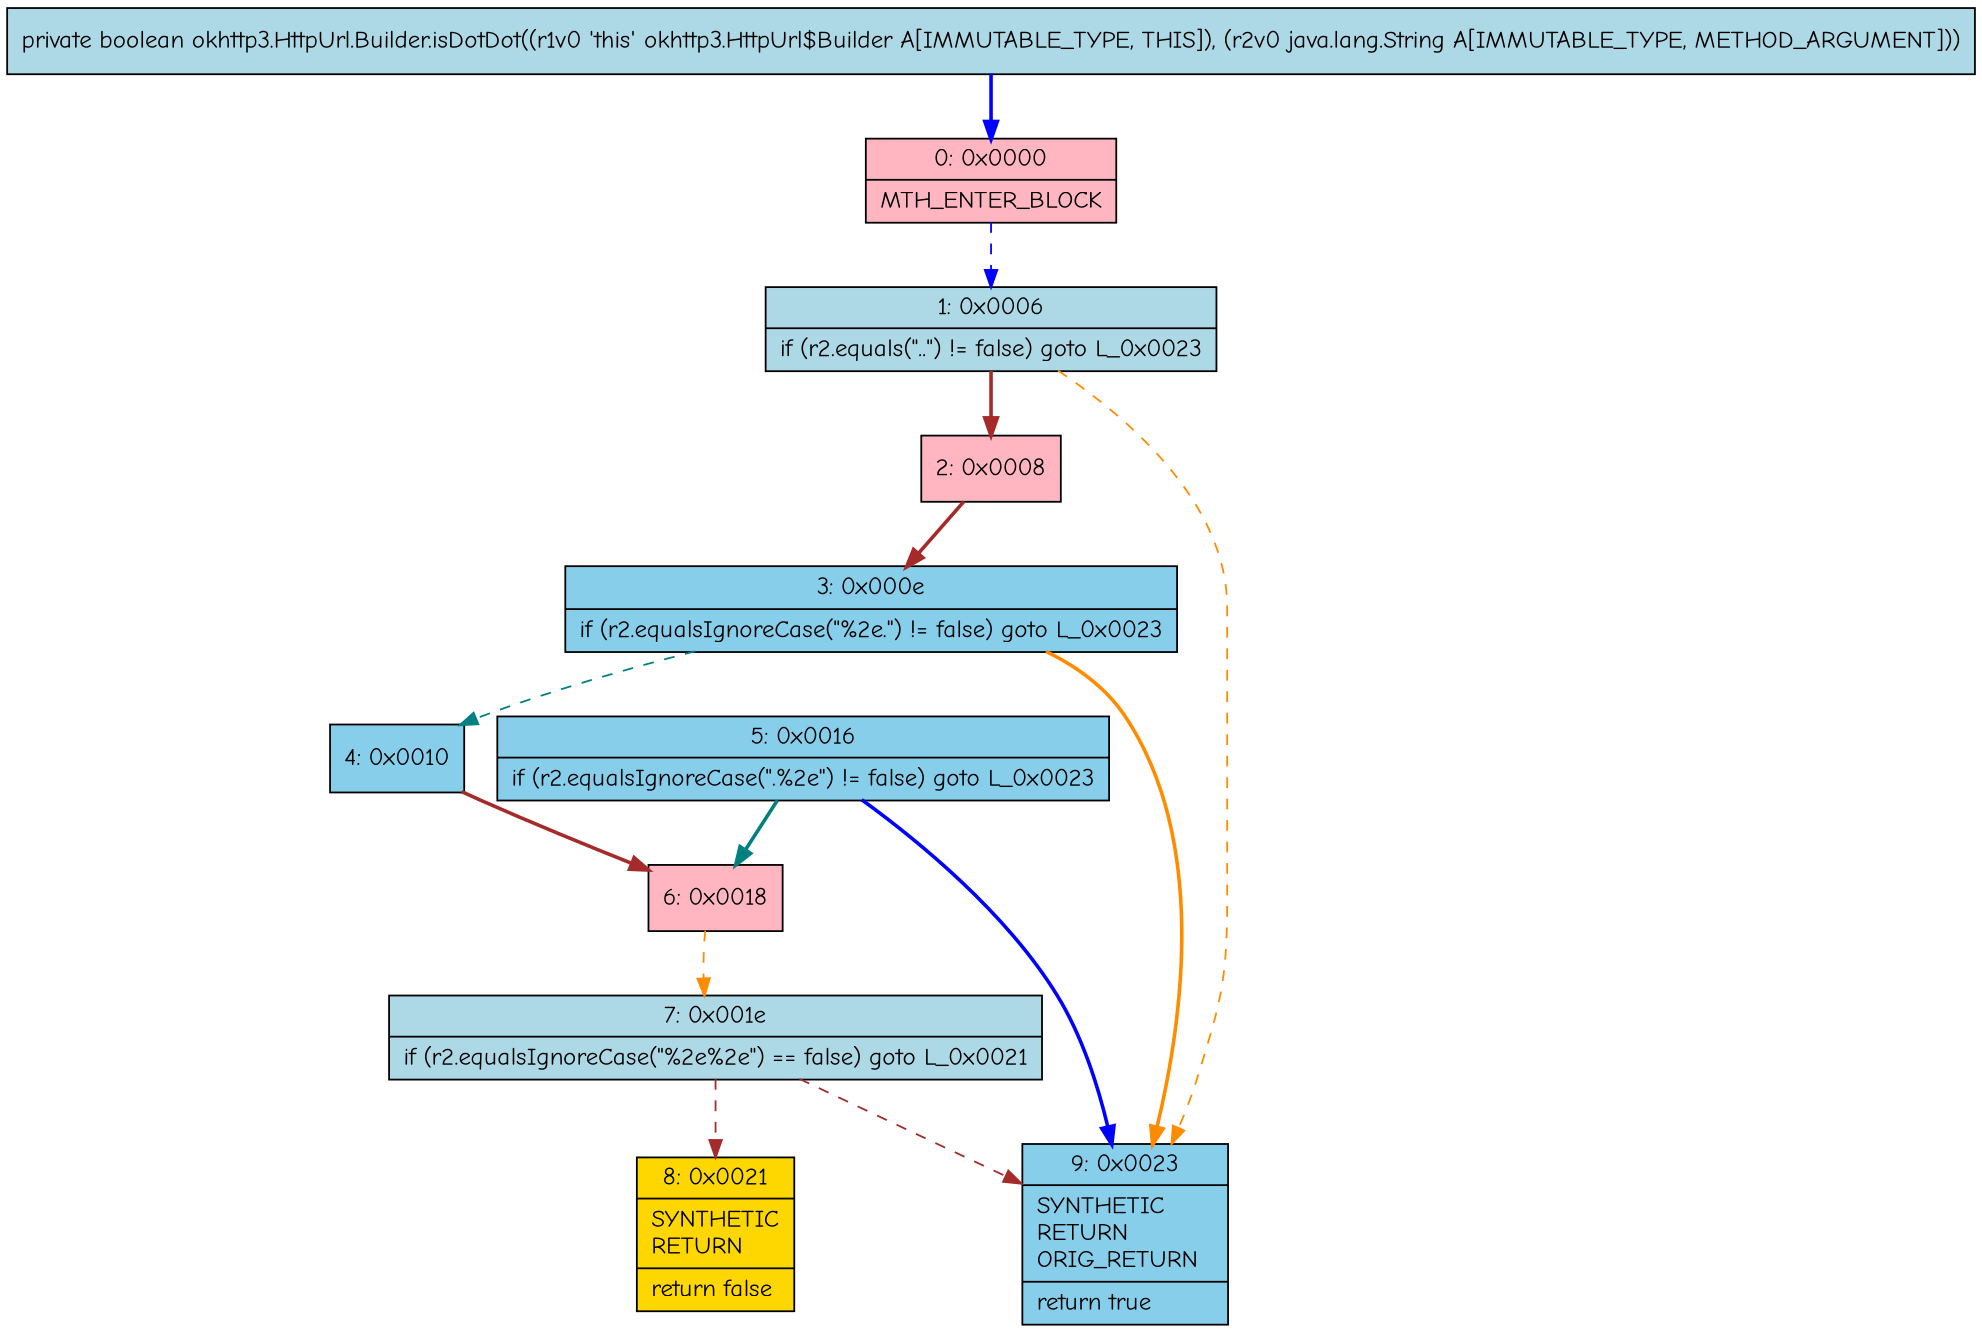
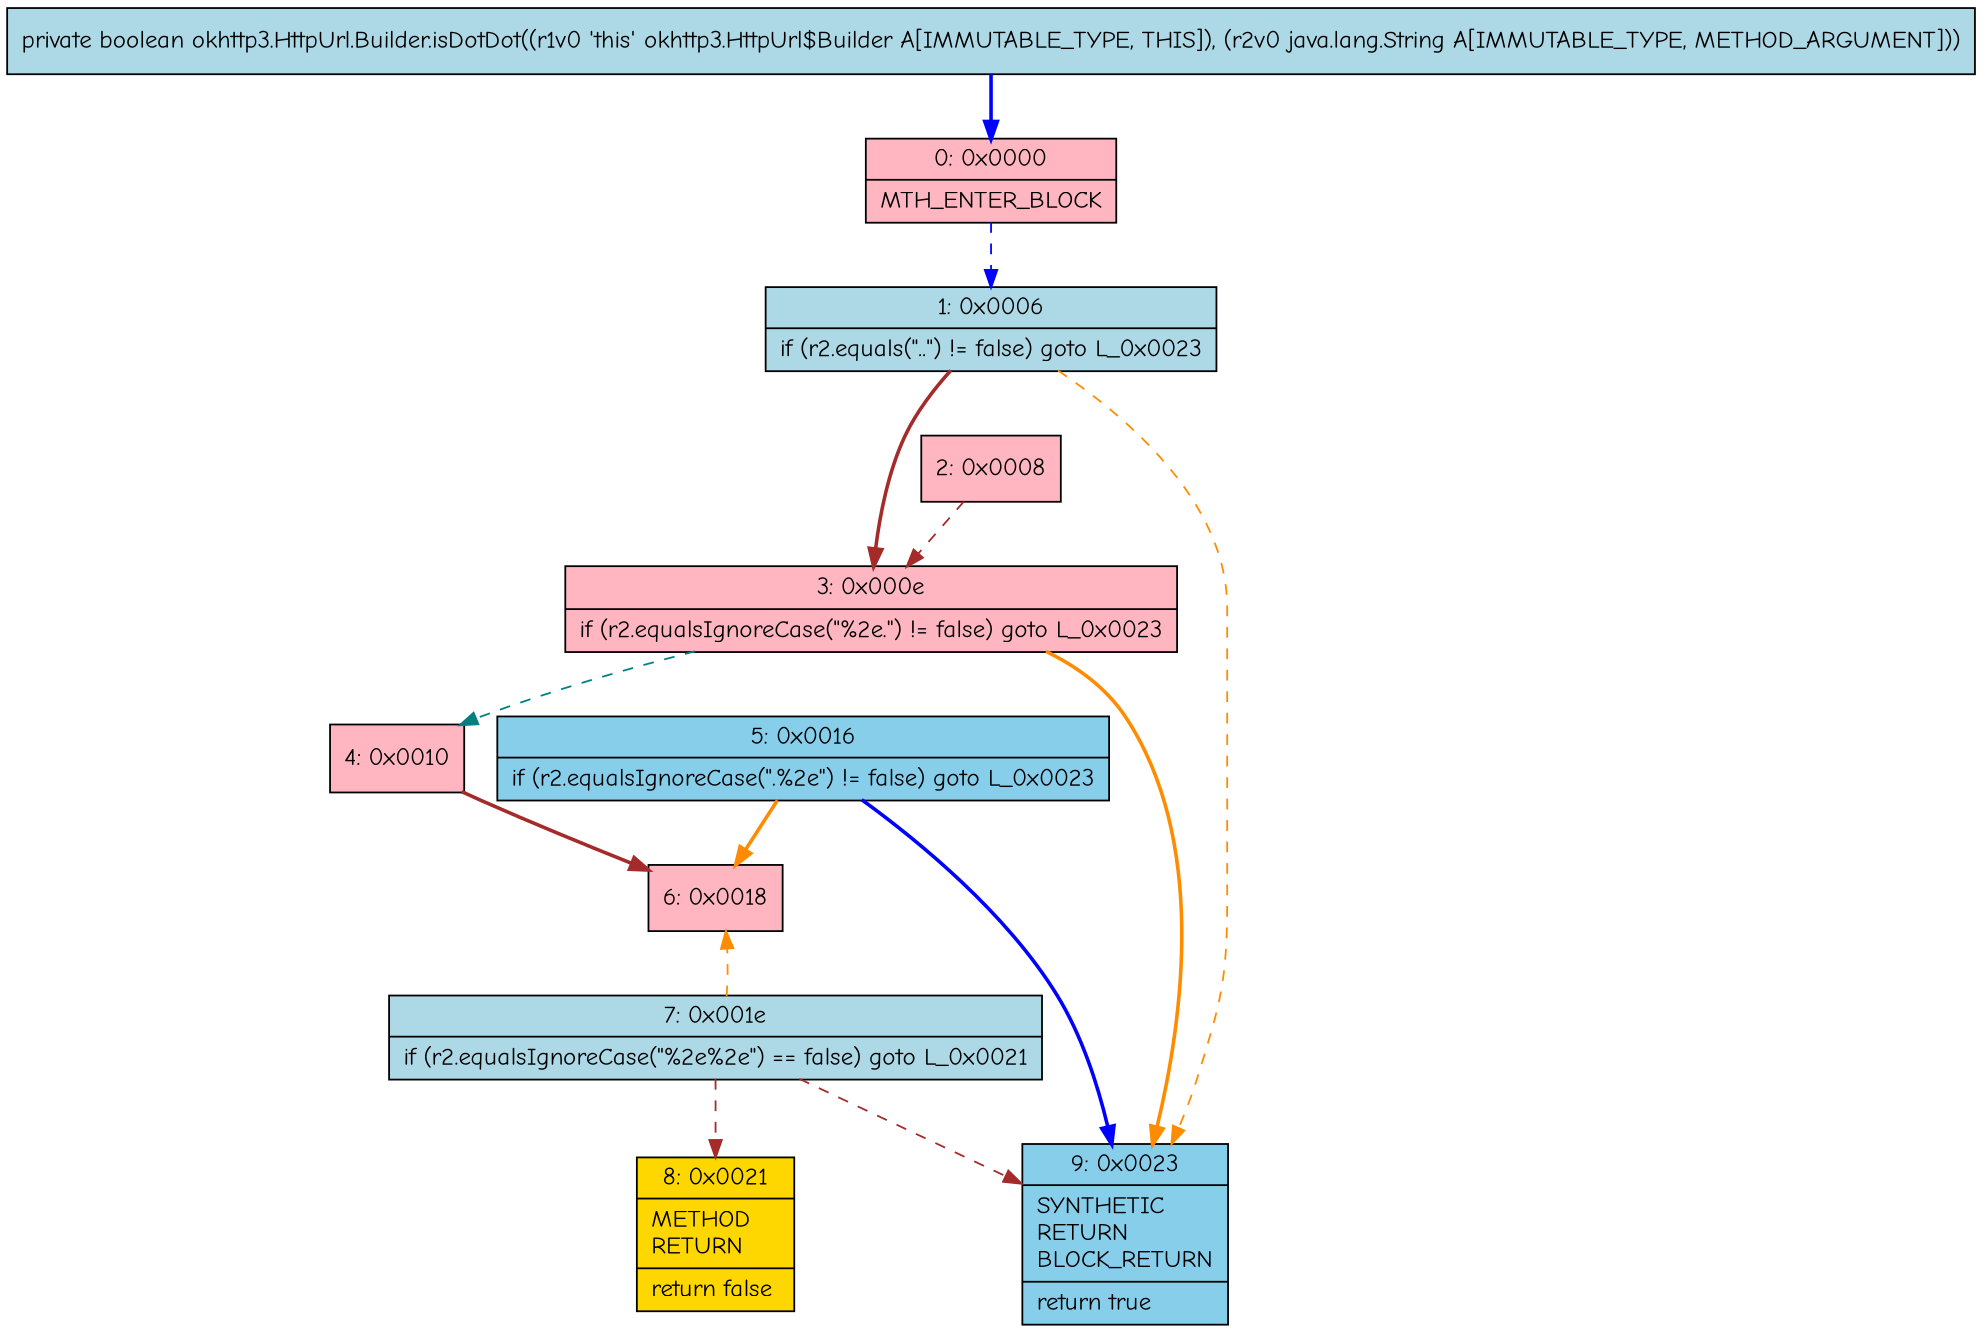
edge "1: 0x0006" -> "2: 0x0008": now "1: 0x0006" -> "3: 0x000e"
edge "2: 0x0008" -> "3: 0x000e": style bold -> dashed
node "3: 0x000e": fillcolor skyblue -> lightpink
node "4: 0x0010": fillcolor skyblue -> lightpink
edge "5: 0x0016" -> "6: 0x0018": color teal -> darkorange
edge "6: 0x0018" -> "7: 0x001e": reversed
node "8: 0x0021": text "SYNTHETIC" -> "METHOD"
node "9: 0x0023": text "ORIG_RETURN" -> "BLOCK_RETURN"
